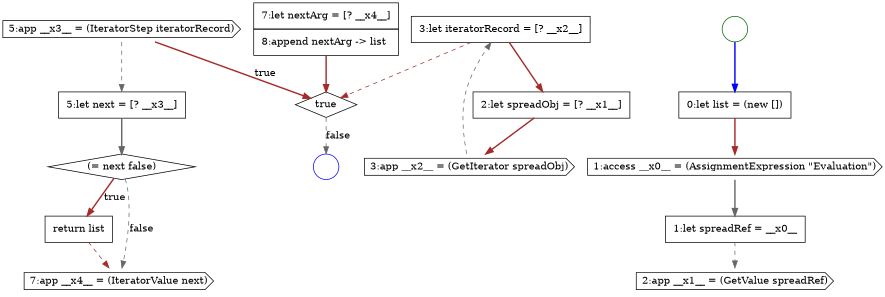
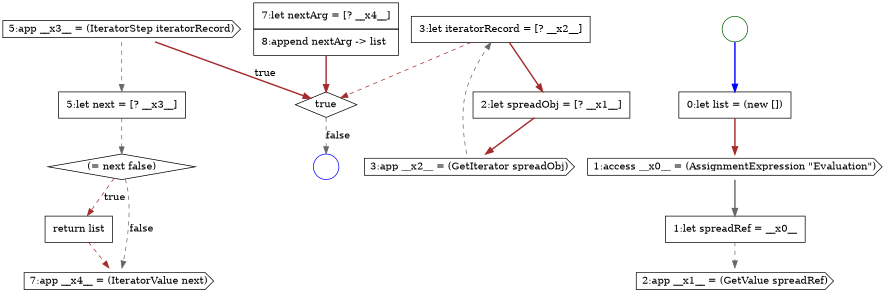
edge "5:let next = [? __x3__]" -> "(= next false)": style bold -> dashed
edge "(= next false)" -> "return list": style bold -> dashed
